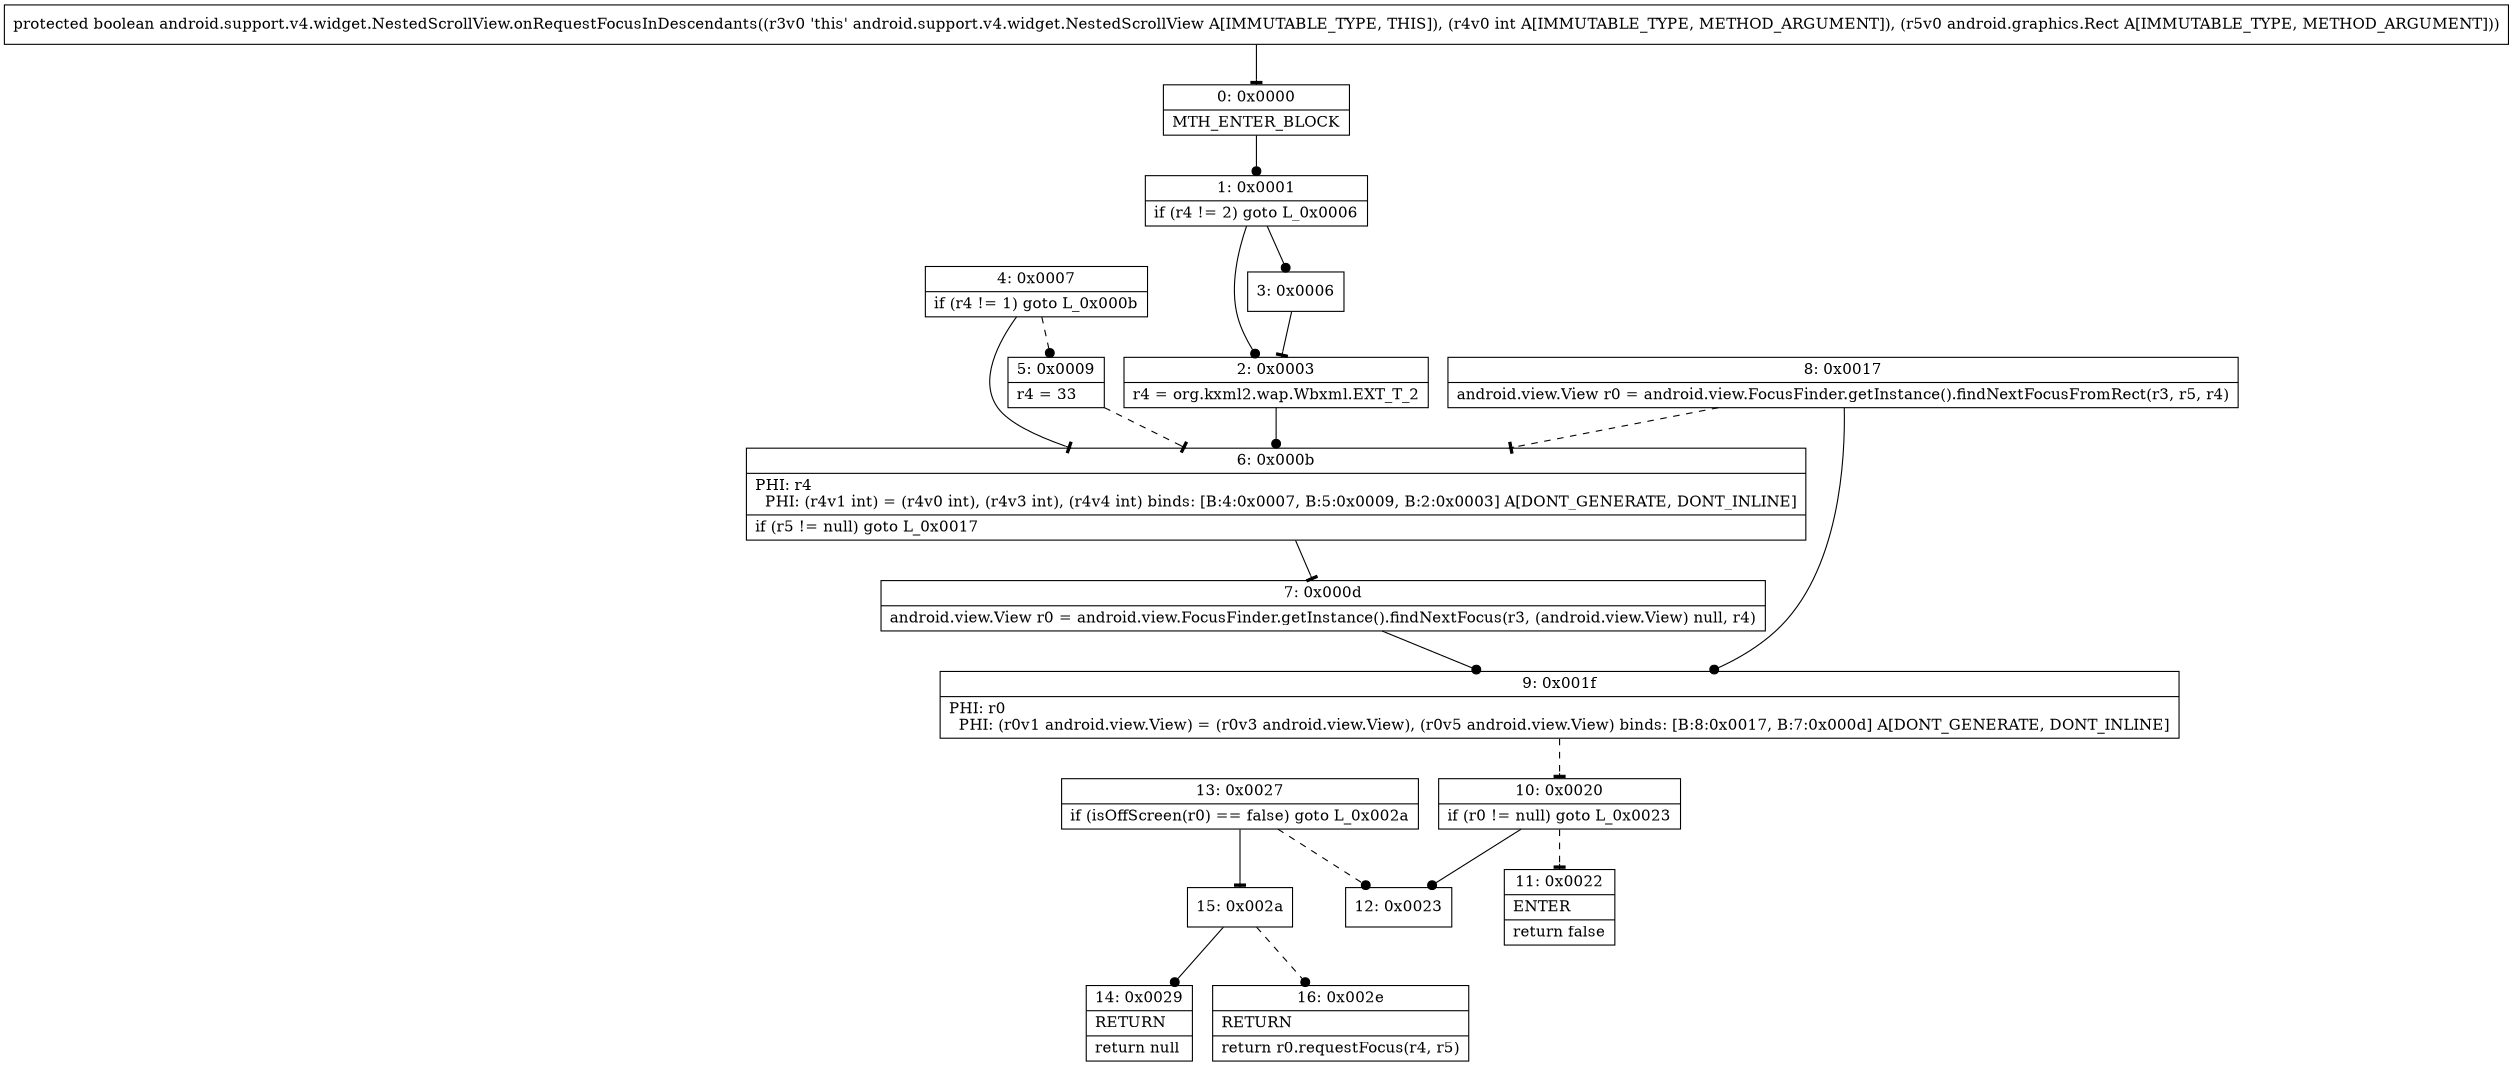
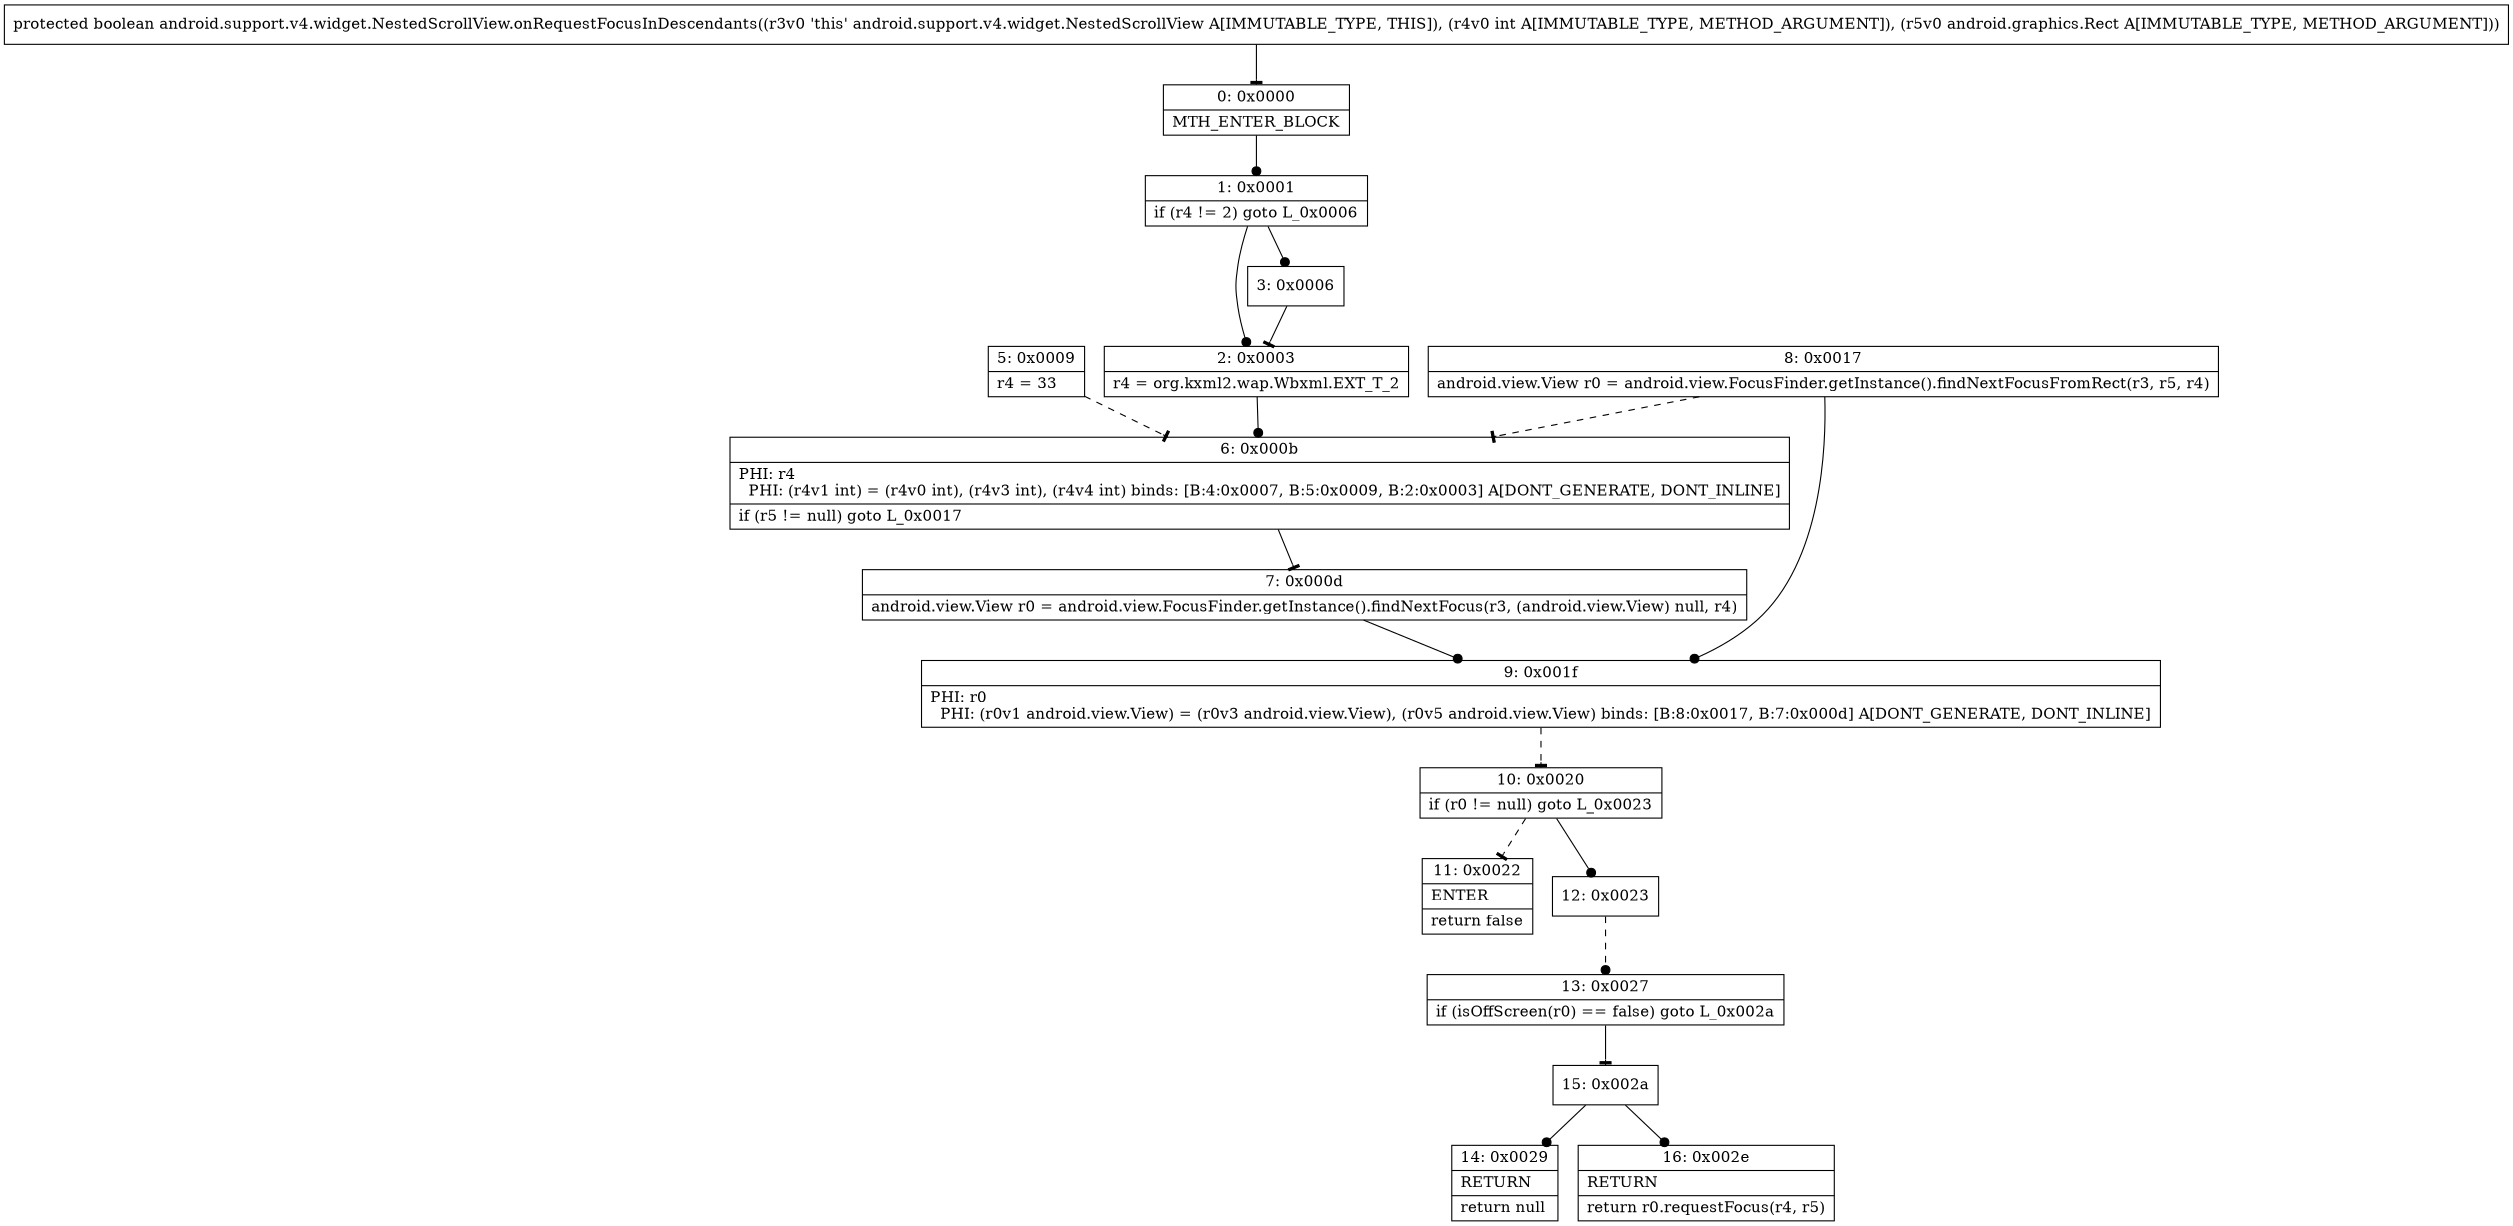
node "4: 0x0007": removed
edge "13: 0x0027" -> "12: 0x0023": reversed
edge "15: 0x002a" -> "16: 0x002e": style dashed -> solid
